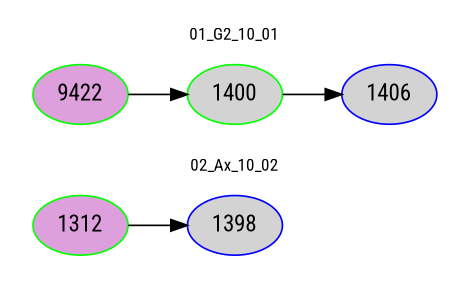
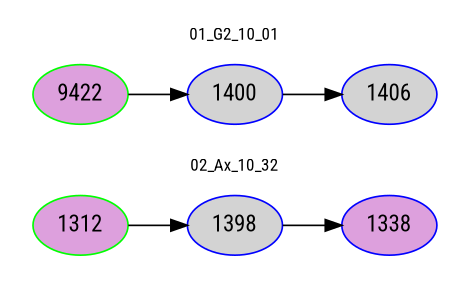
node "1400": color green -> blue
cluster "02_Ax_10_02": label "02_Ax_10_02" -> "02_Ax_10_32"
node "1338": added
